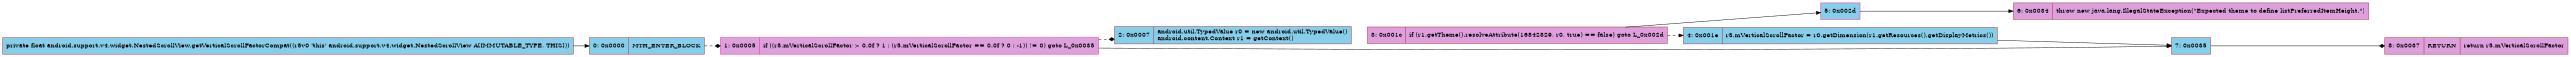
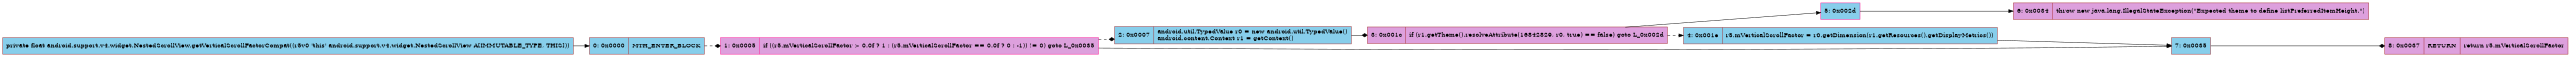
edge "2: 0x0007" -> "3: 0x001c": added
